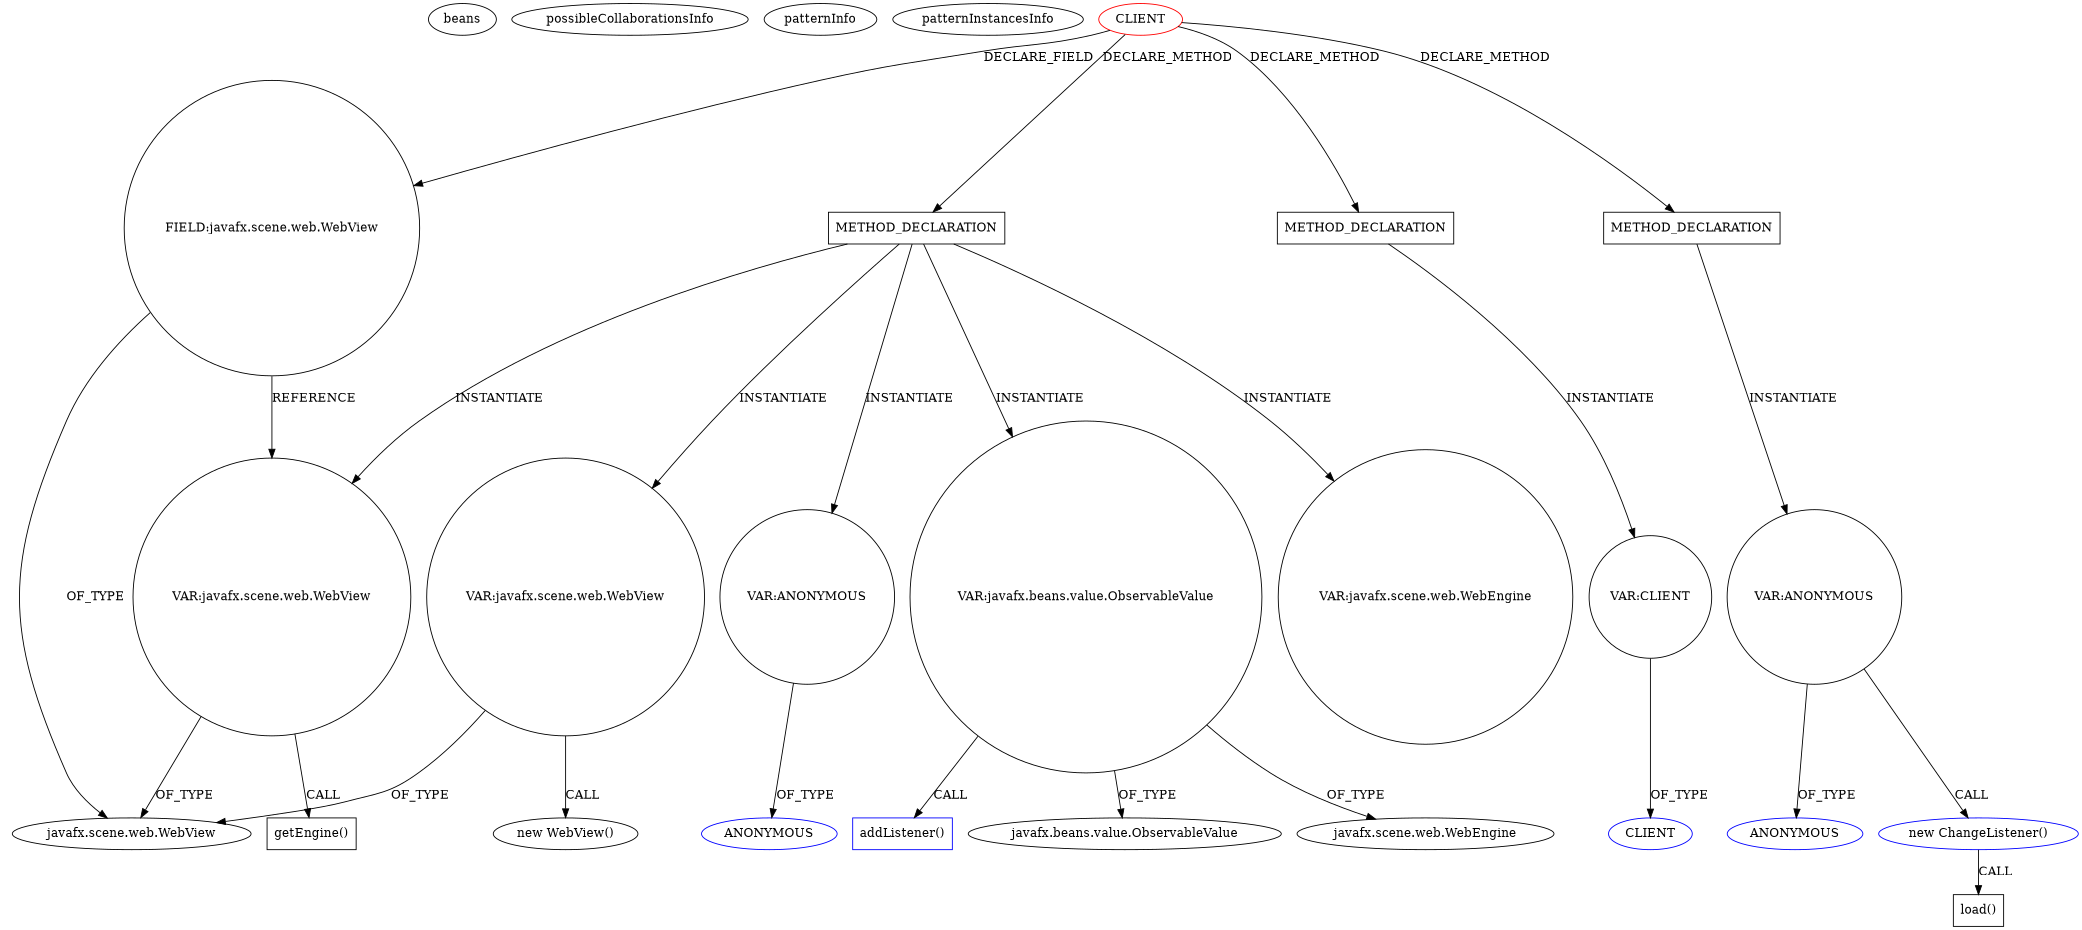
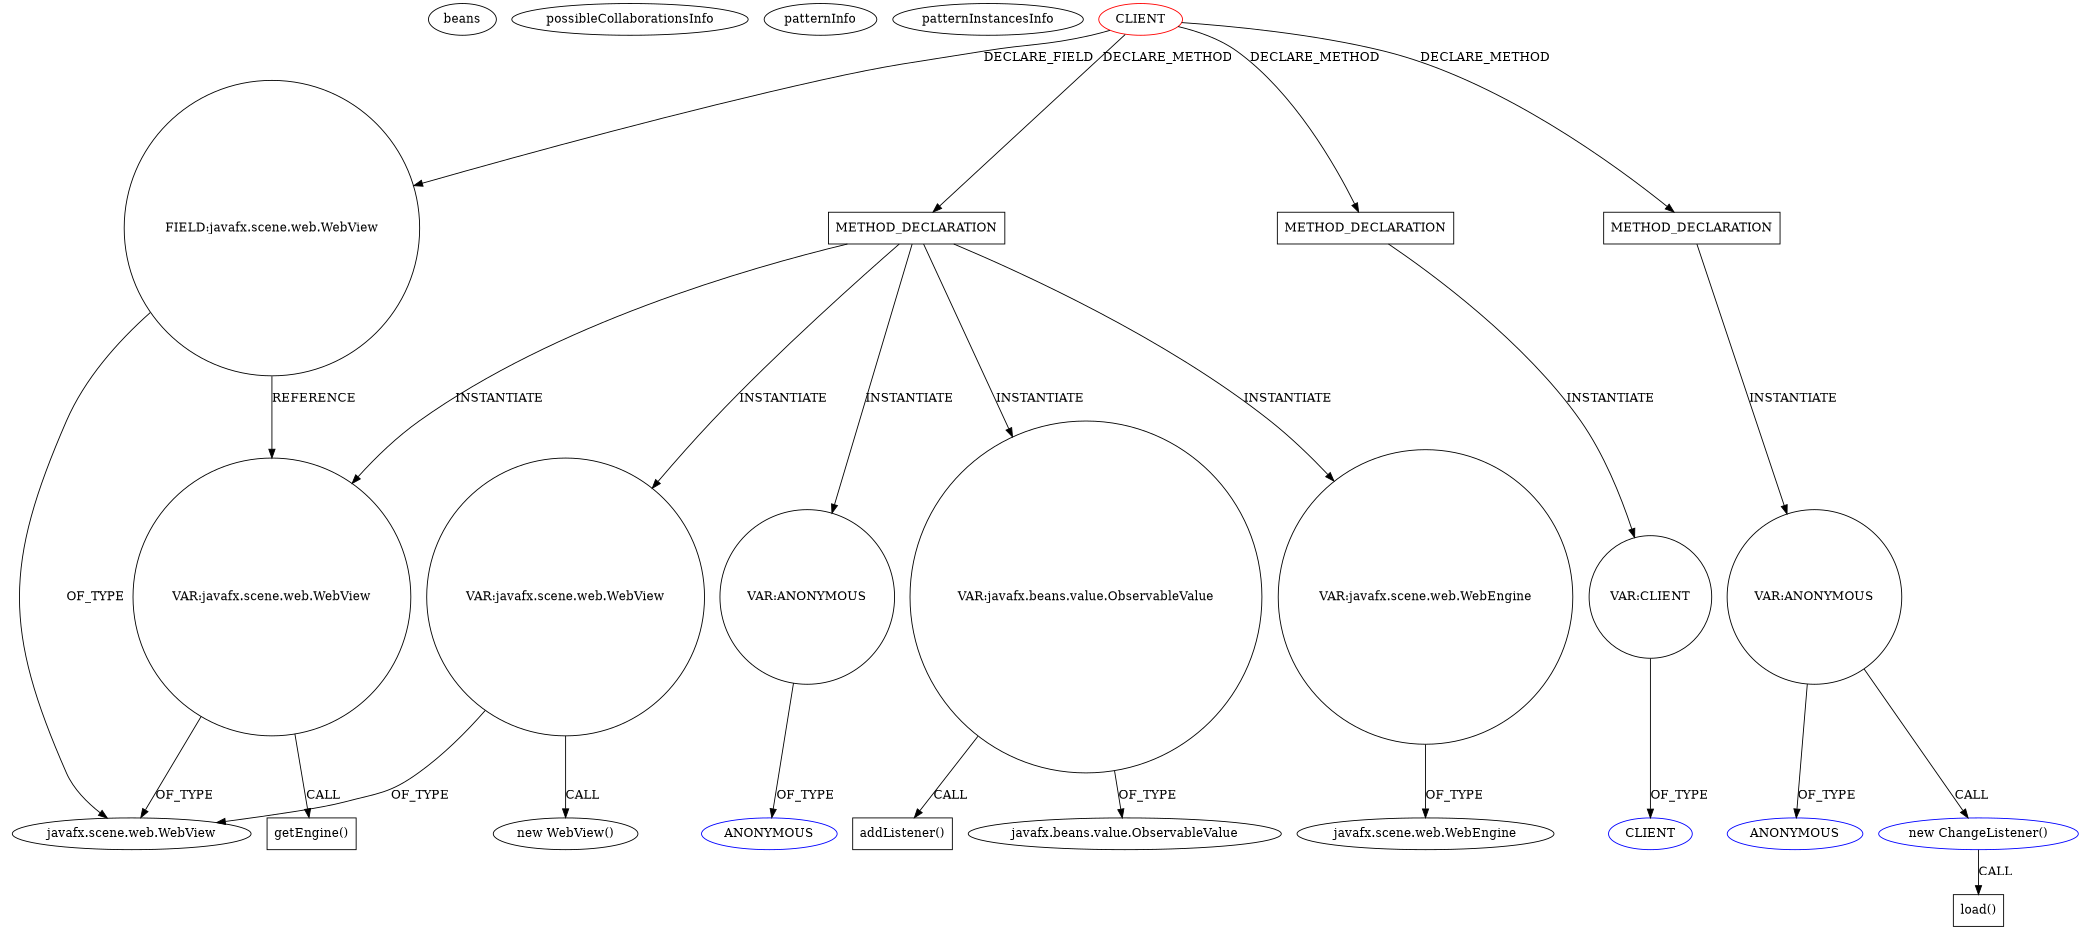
edge "VAR:javafx.beans.value.ObservableValue" -> "javafx.scene.web.WebEngine": now "VAR:javafx.scene.web.WebEngine" -> "javafx.scene.web.WebEngine"
node "addListener()": color blue -> black
